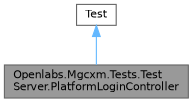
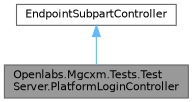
node "Test": label "Test" -> "EndpointSubpartController"
